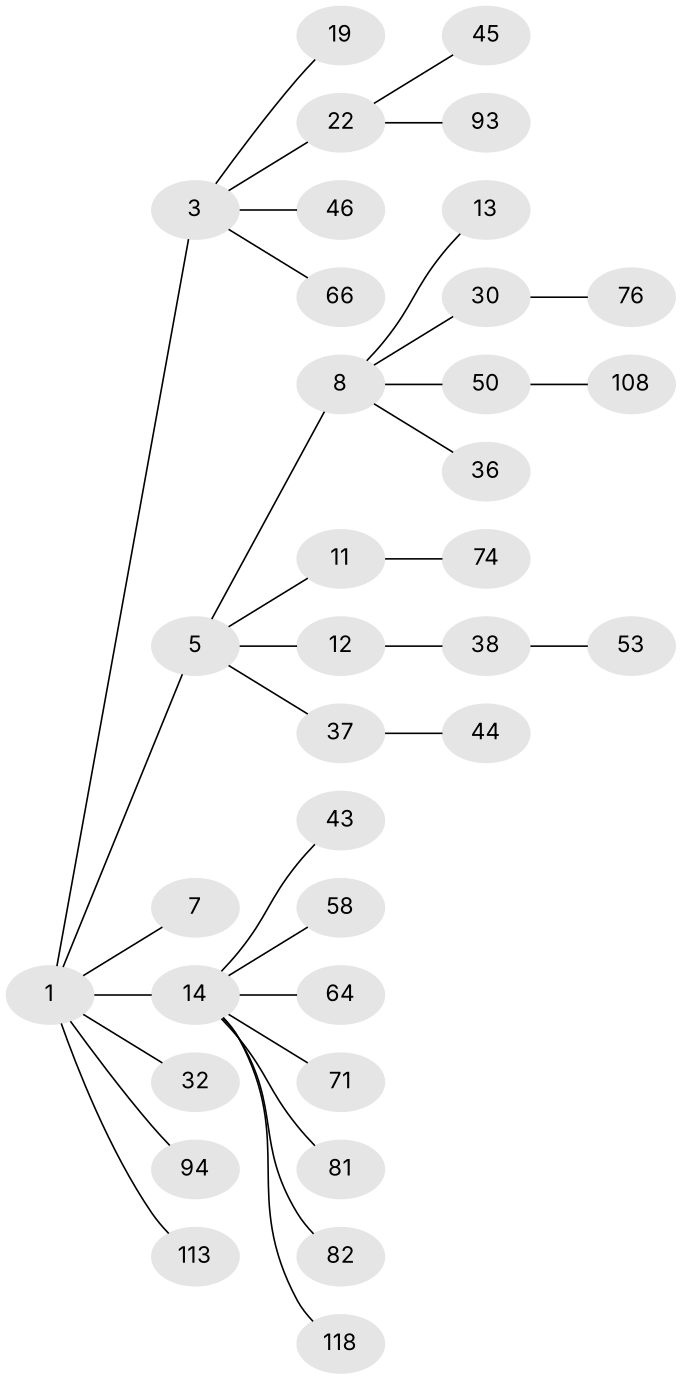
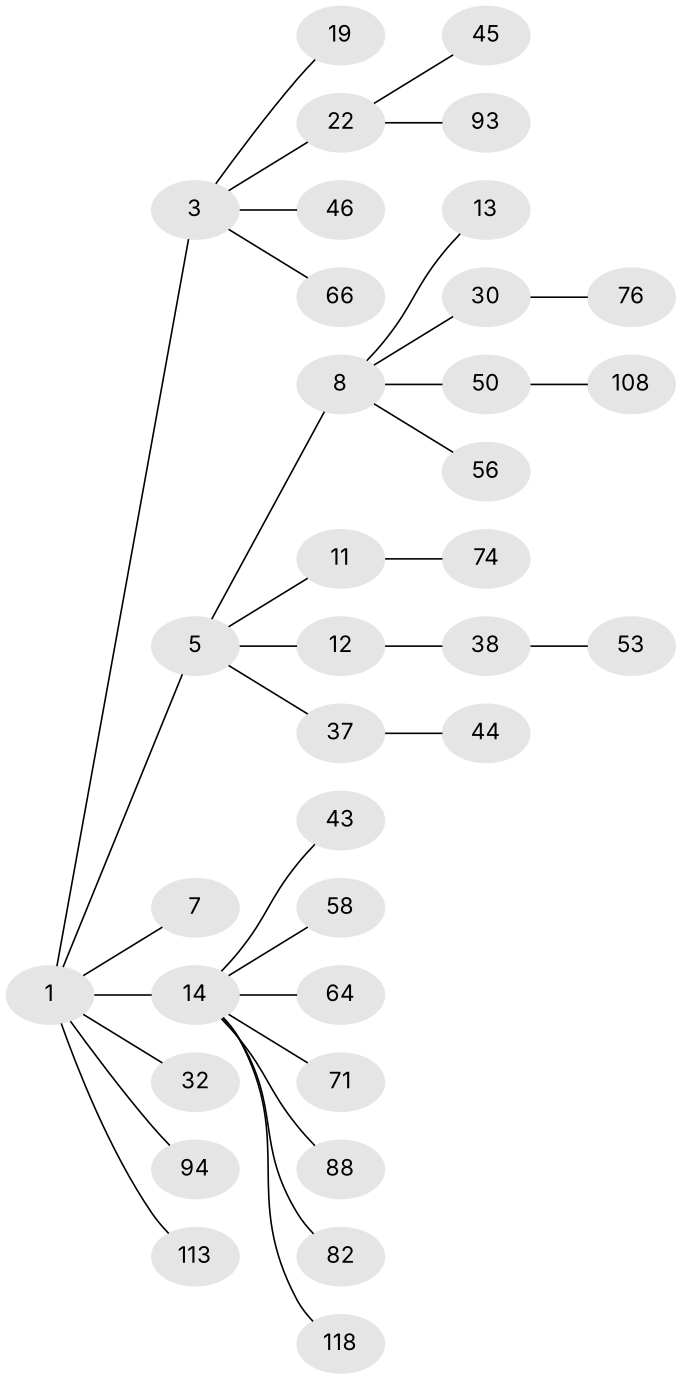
node "36": label "36" -> "56"
node "81": label "81" -> "88"
